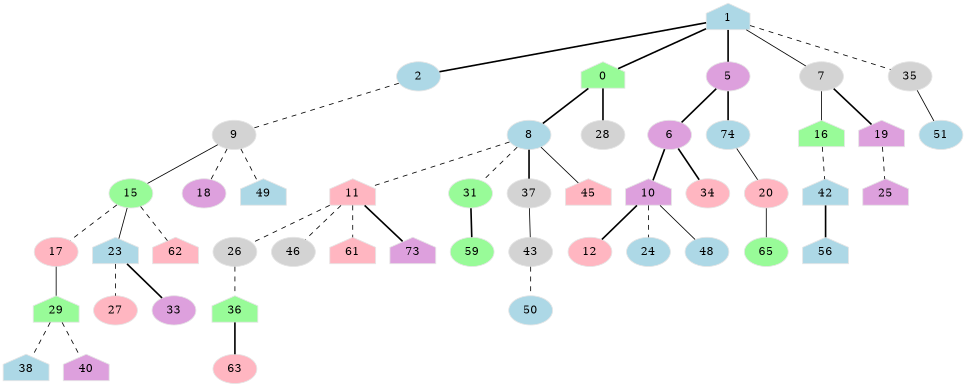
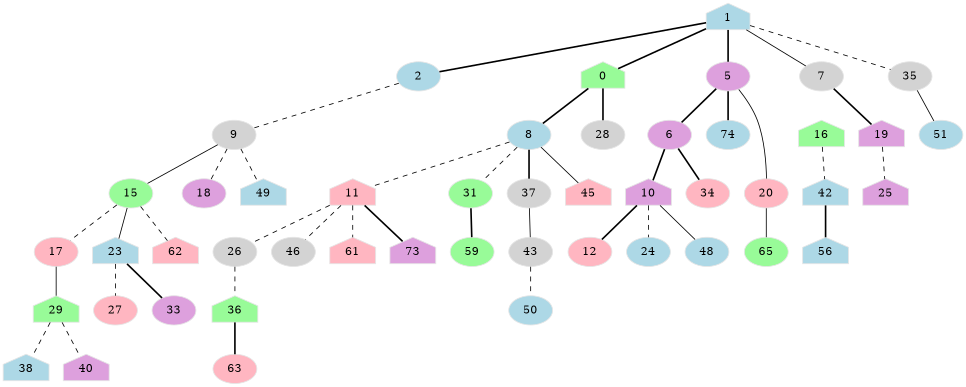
edge "7" -- "16": removed
edge "74" -- "20": now "5" -- "20"
